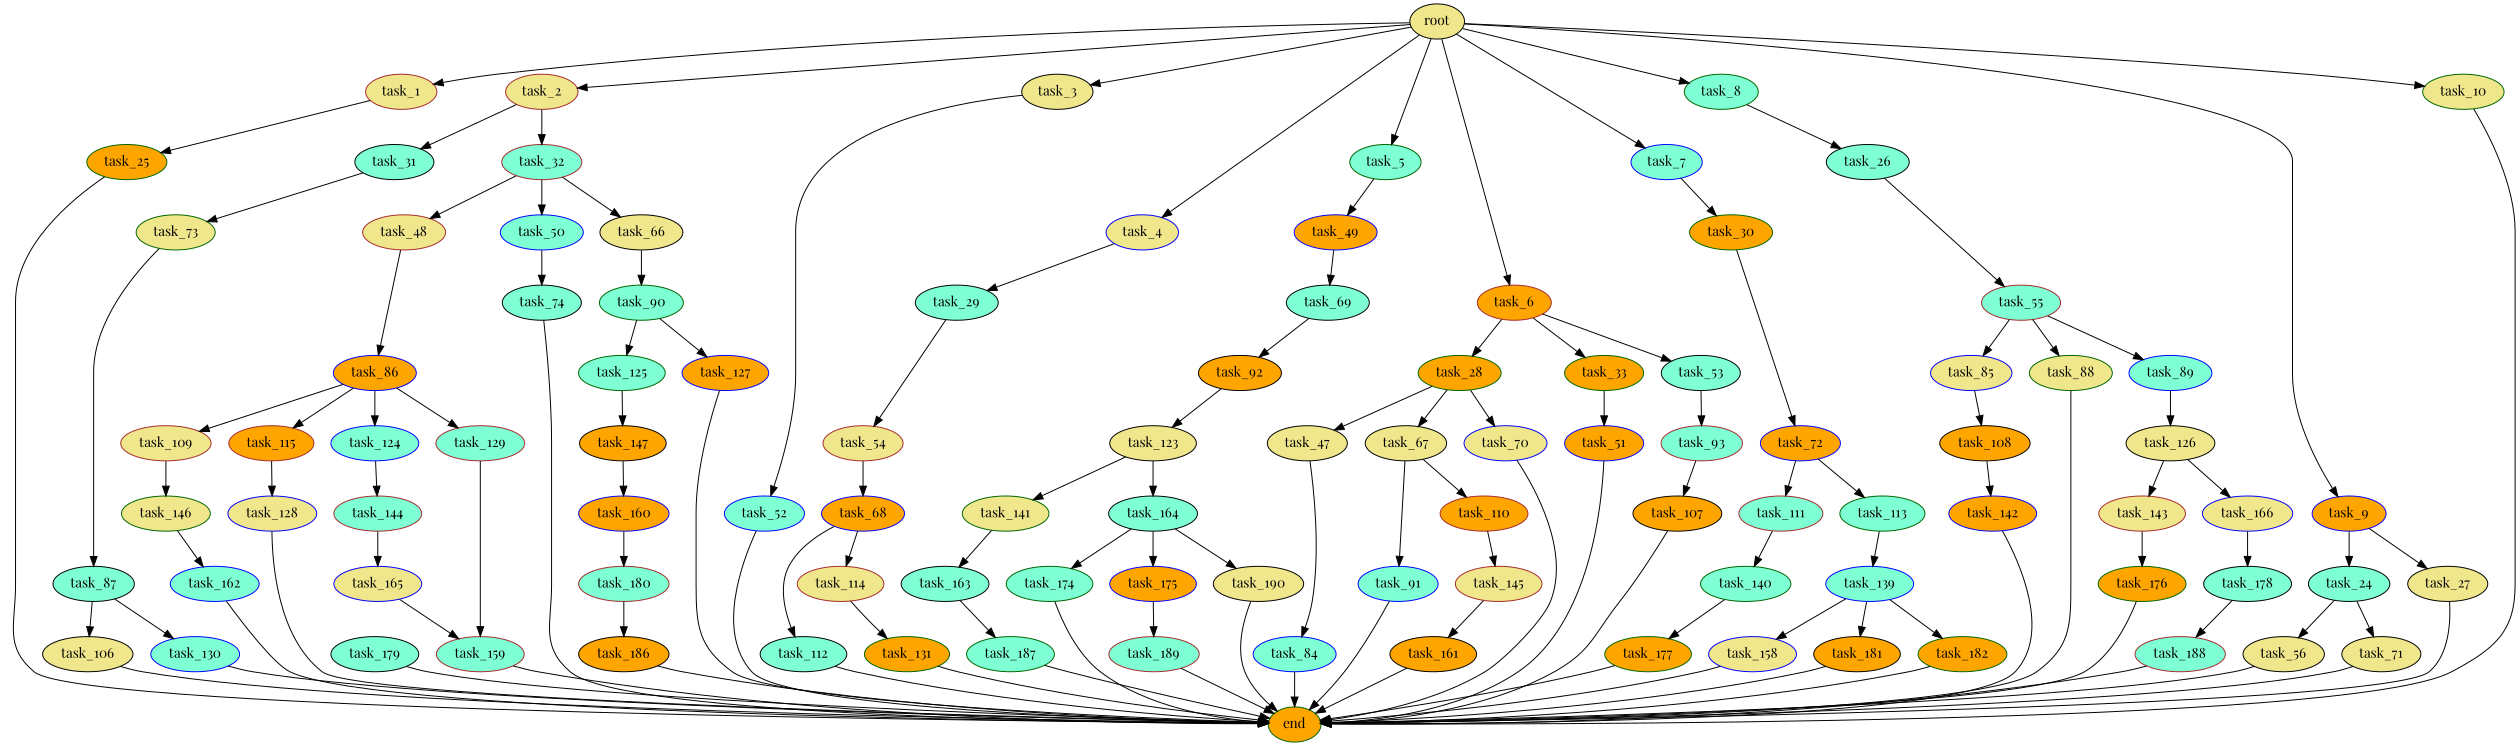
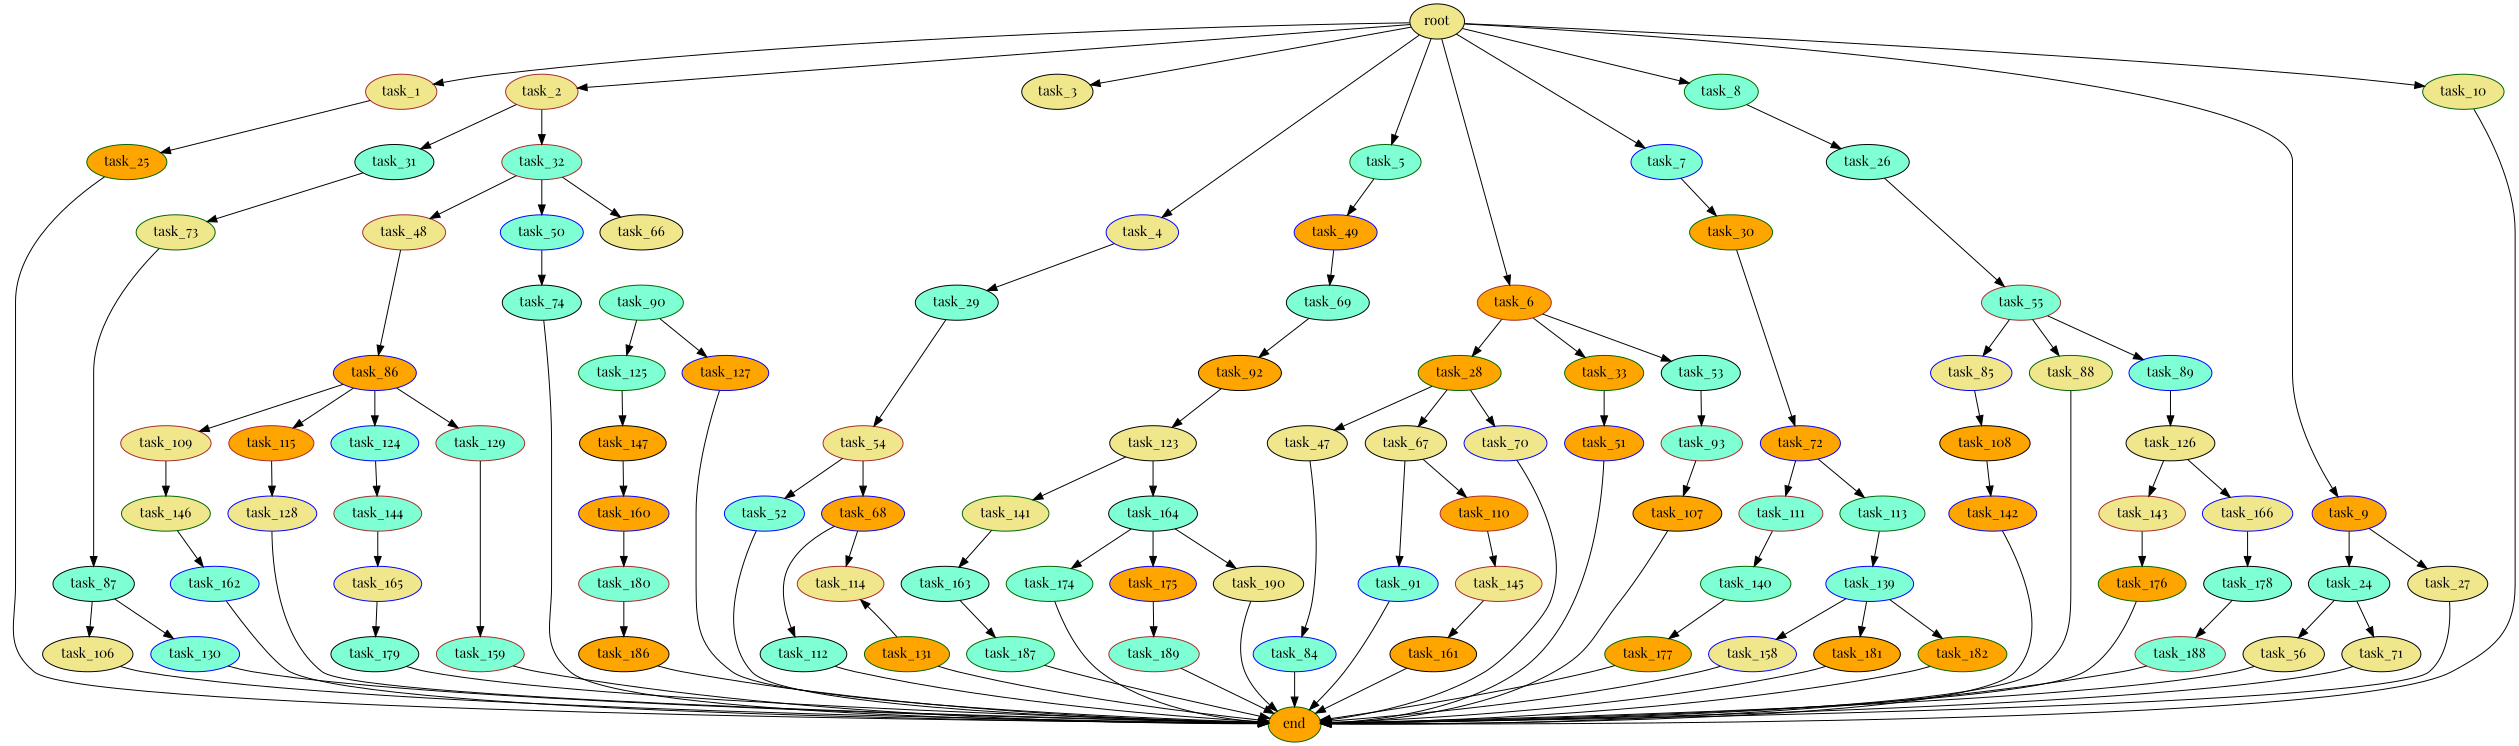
edge "task_3" -> "task_52": now "task_54" -> "task_52"
edge "task_66" -> "task_90": removed
edge "task_165" -> "task_159": now "task_165" -> "task_179"
edge "task_114" -> "task_131": reversed
